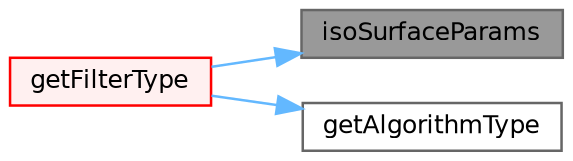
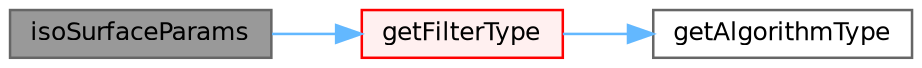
edge "getFilterType" -> "isoSurfaceParams": reversed
